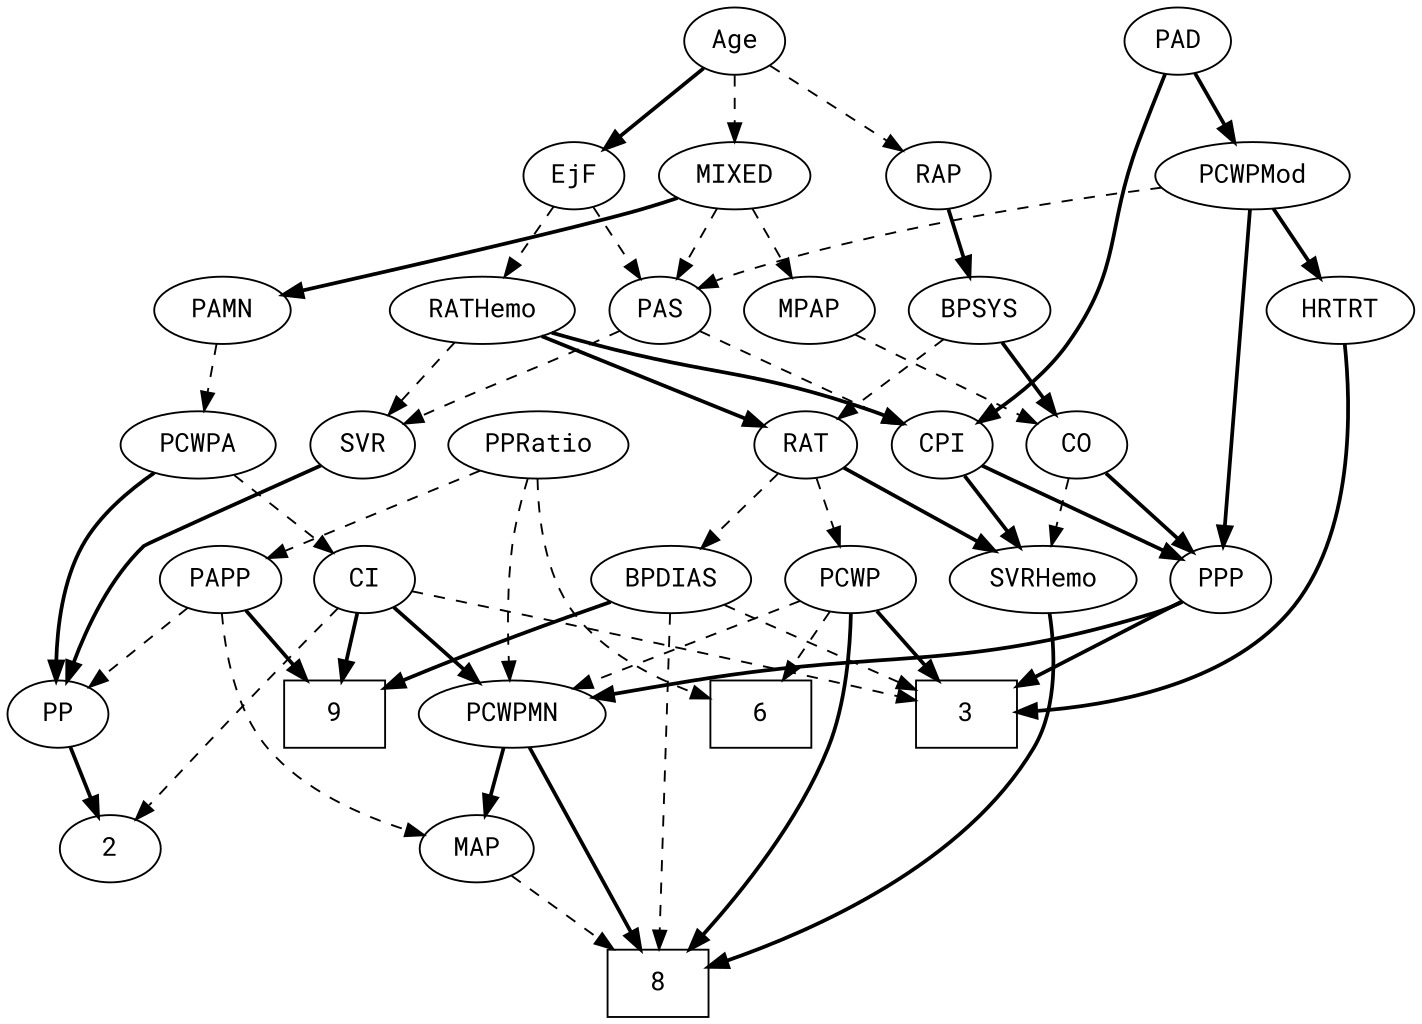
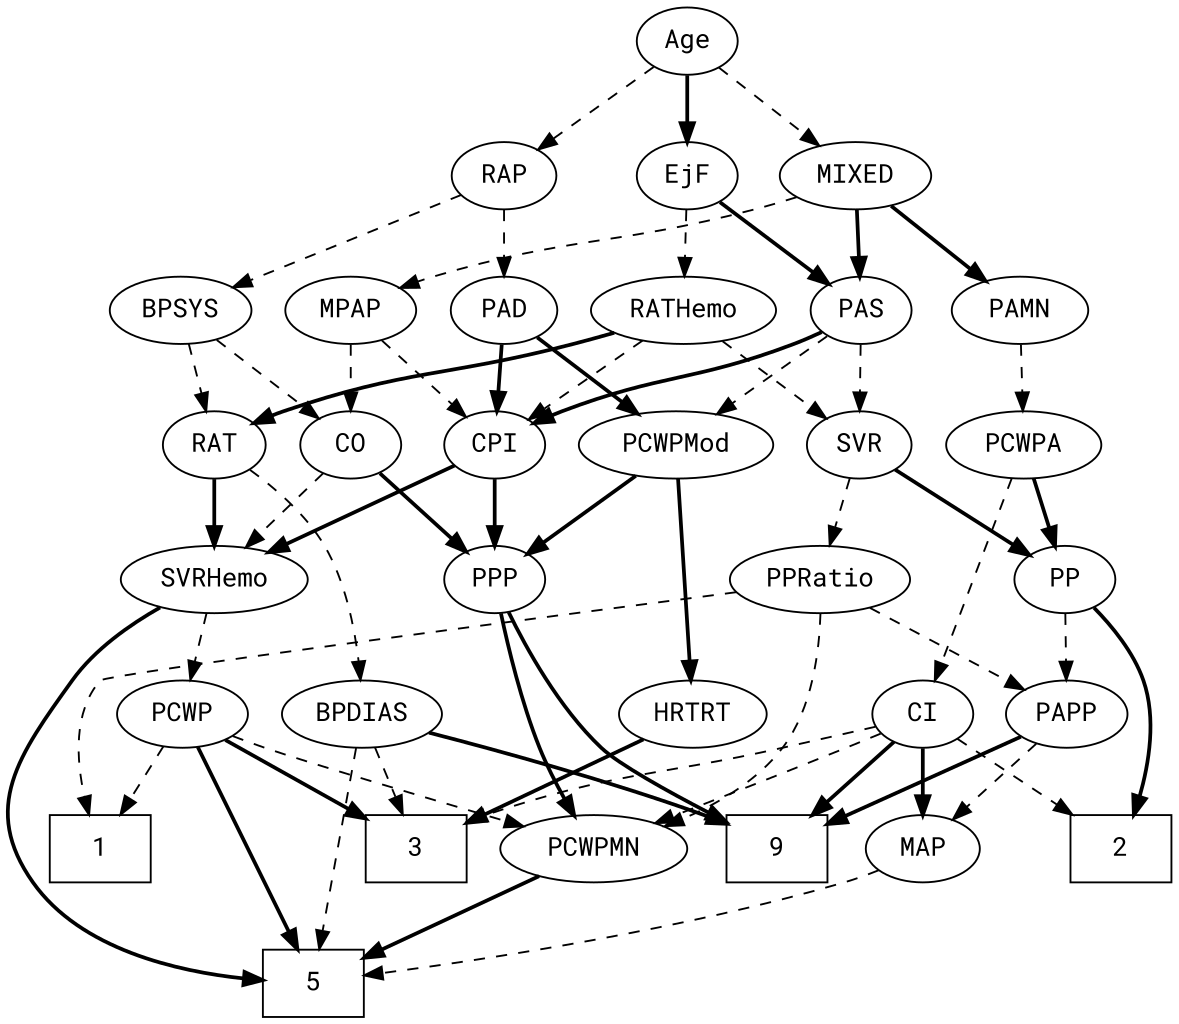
edge "PCWPMod" -> "PAS": reversed
edge "RAP" -> "PAD": added
edge "RAP" -> "BPSYS": style bold -> dashed
edge "EjF" -> "PAS": style dashed -> bold
edge "MIXED" -> "PAS": style dashed -> bold
edge "MPAP" -> "CPI": added
edge "BPSYS" -> "CO": style bold -> dashed
edge "RATHemo" -> "CPI": style bold -> dashed
edge "PAS" -> "CPI": style dashed -> bold
edge "RAT" -> "PCWP": now "SVRHemo" -> "PCWP"
edge "SVR" -> "PPRatio": added
edge "CI" -> "PCWPMN": style bold -> dashed
edge "PPP" -> "3": now "PPP" -> "9"
edge "PAPP" -> "PP": reversed
node "6": label "6" -> "1"
edge "PCWPMN" -> "MAP": now "CI" -> "MAP"
node "2": shape ellipse -> box
node "8": label "8" -> "5"
